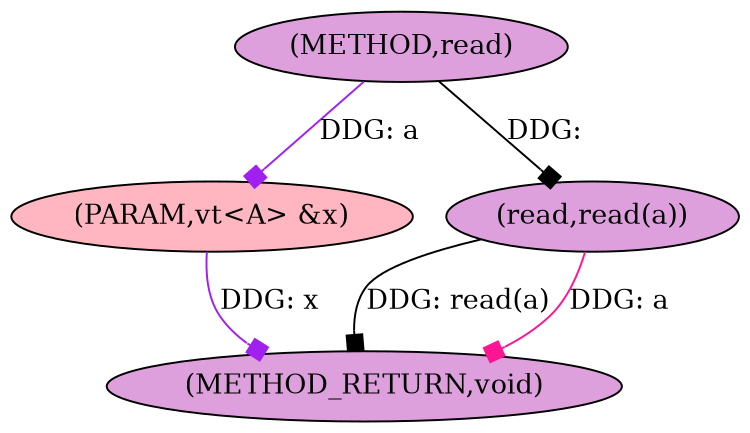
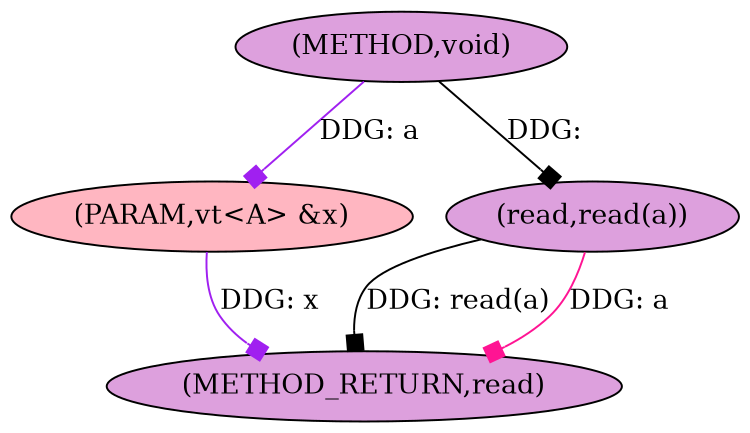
node "(METHOD,read)": label "(METHOD,read)" -> "(METHOD,void)"
node "(METHOD_RETURN,void)": label "(METHOD_RETURN,void)" -> "(METHOD_RETURN,read)"
